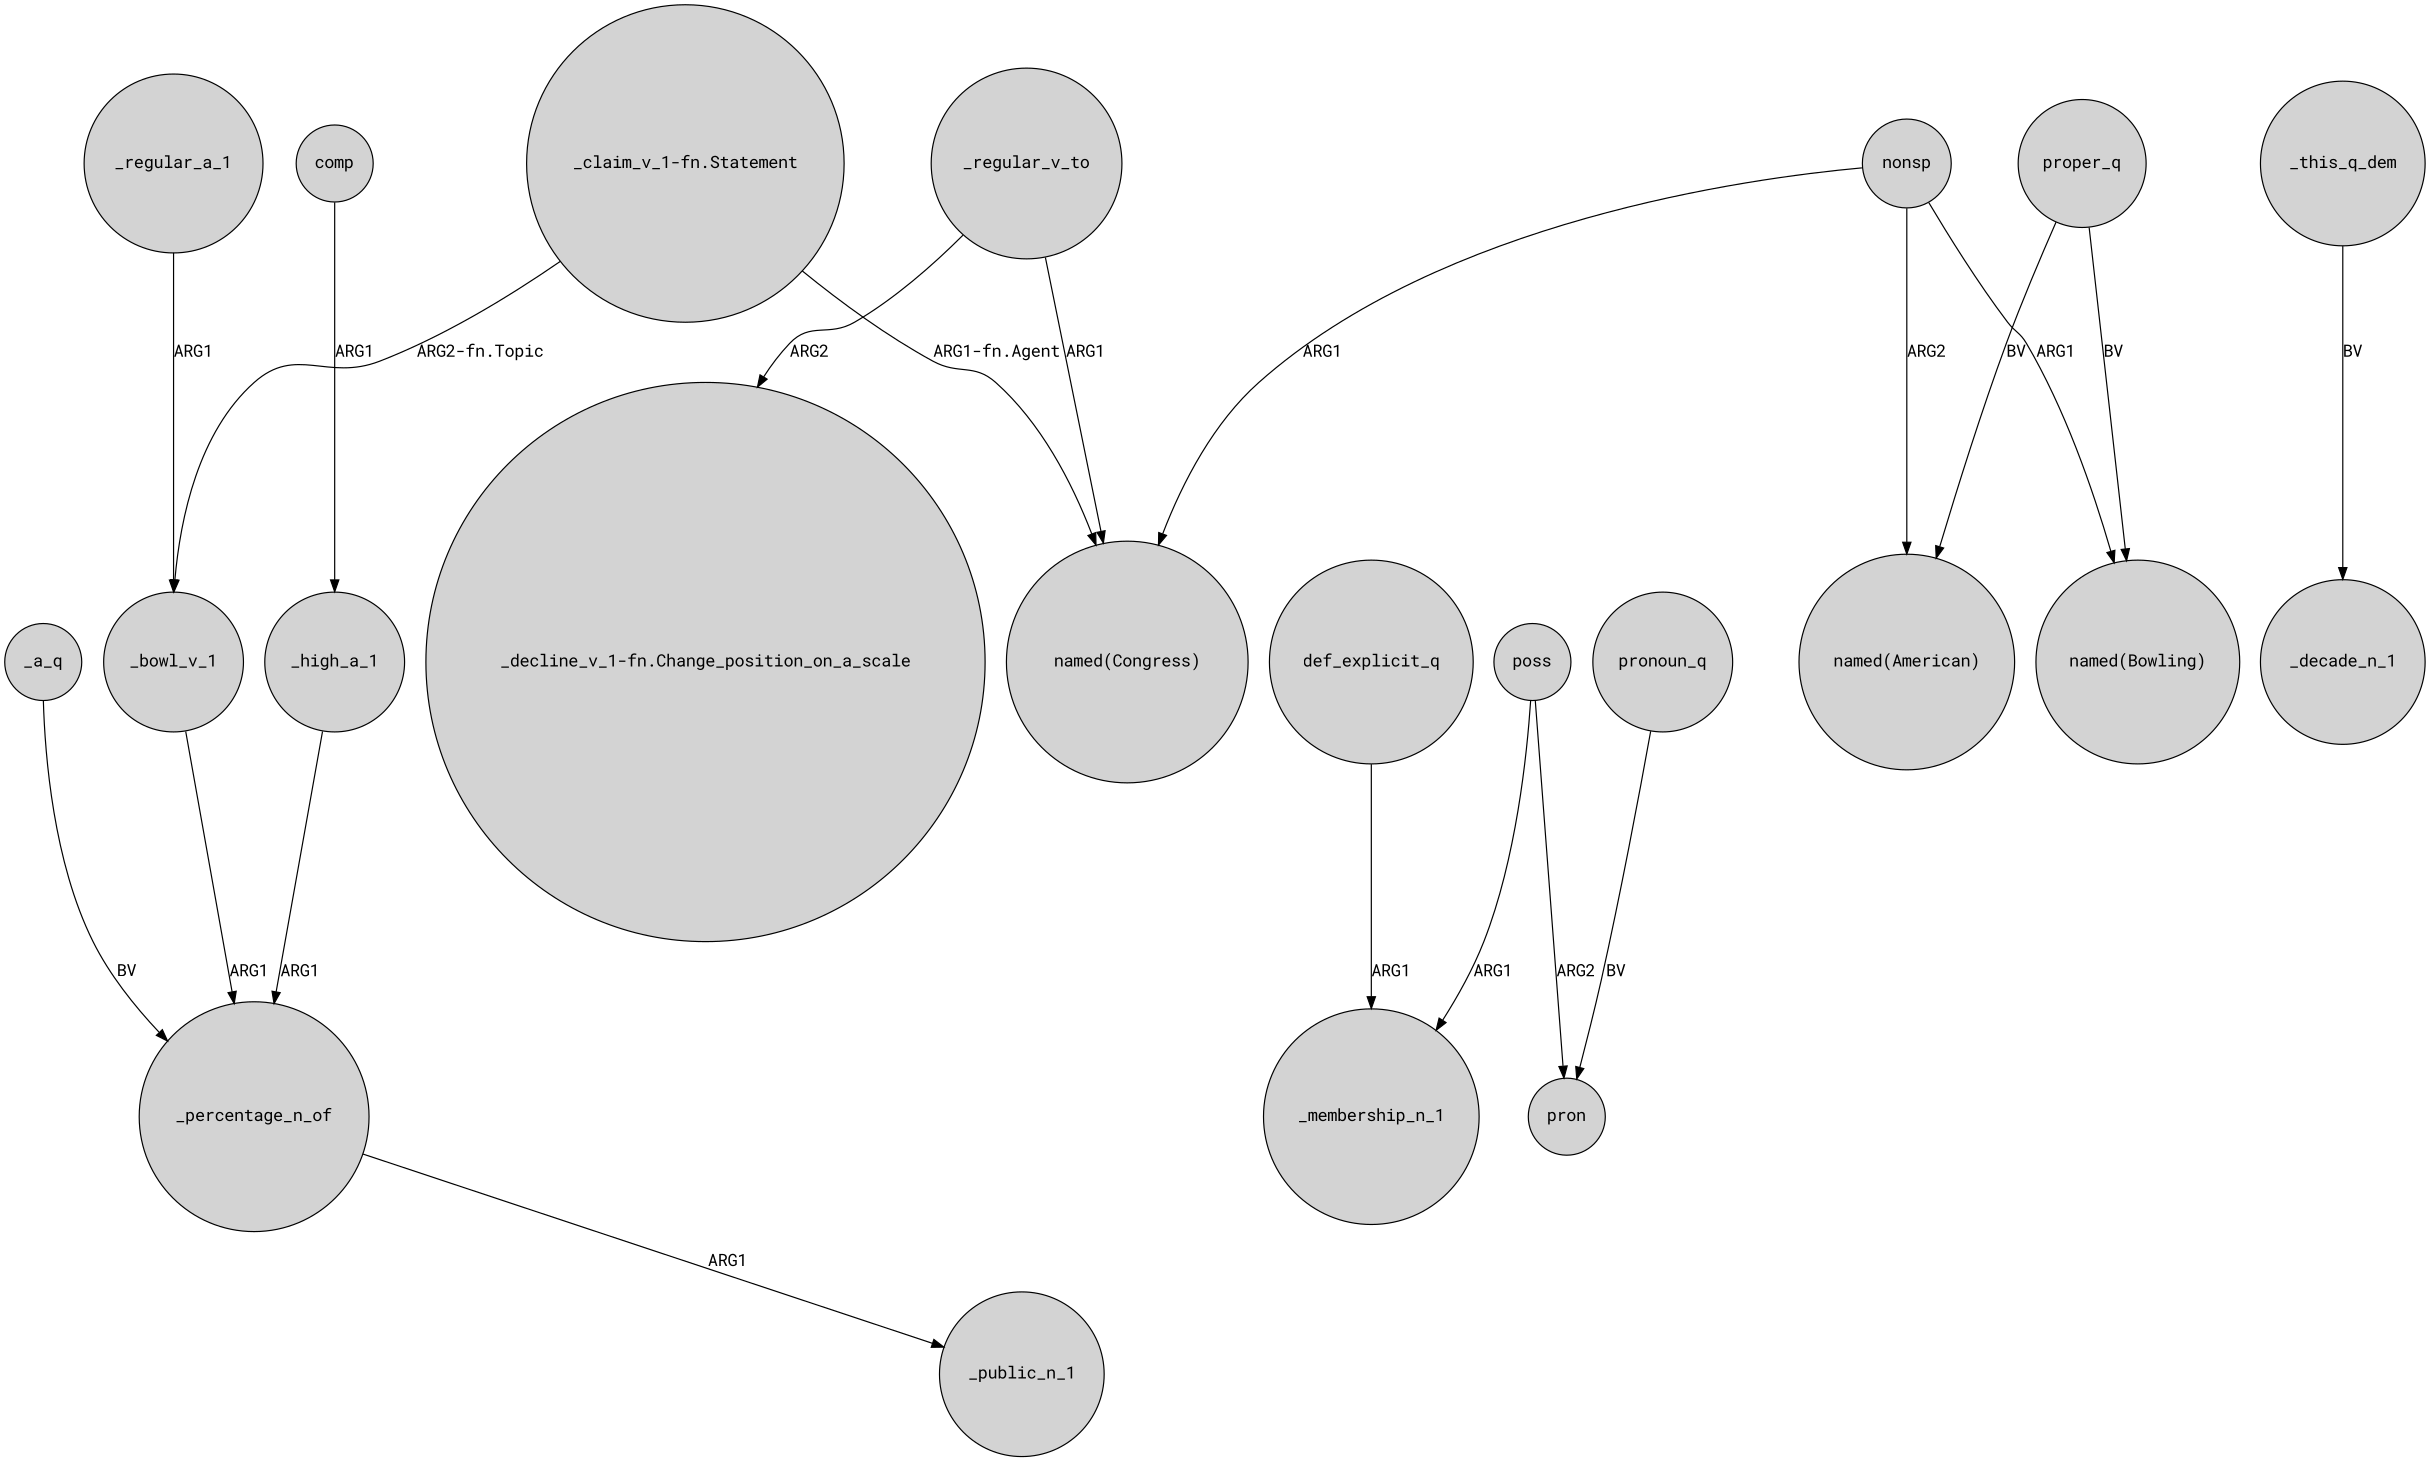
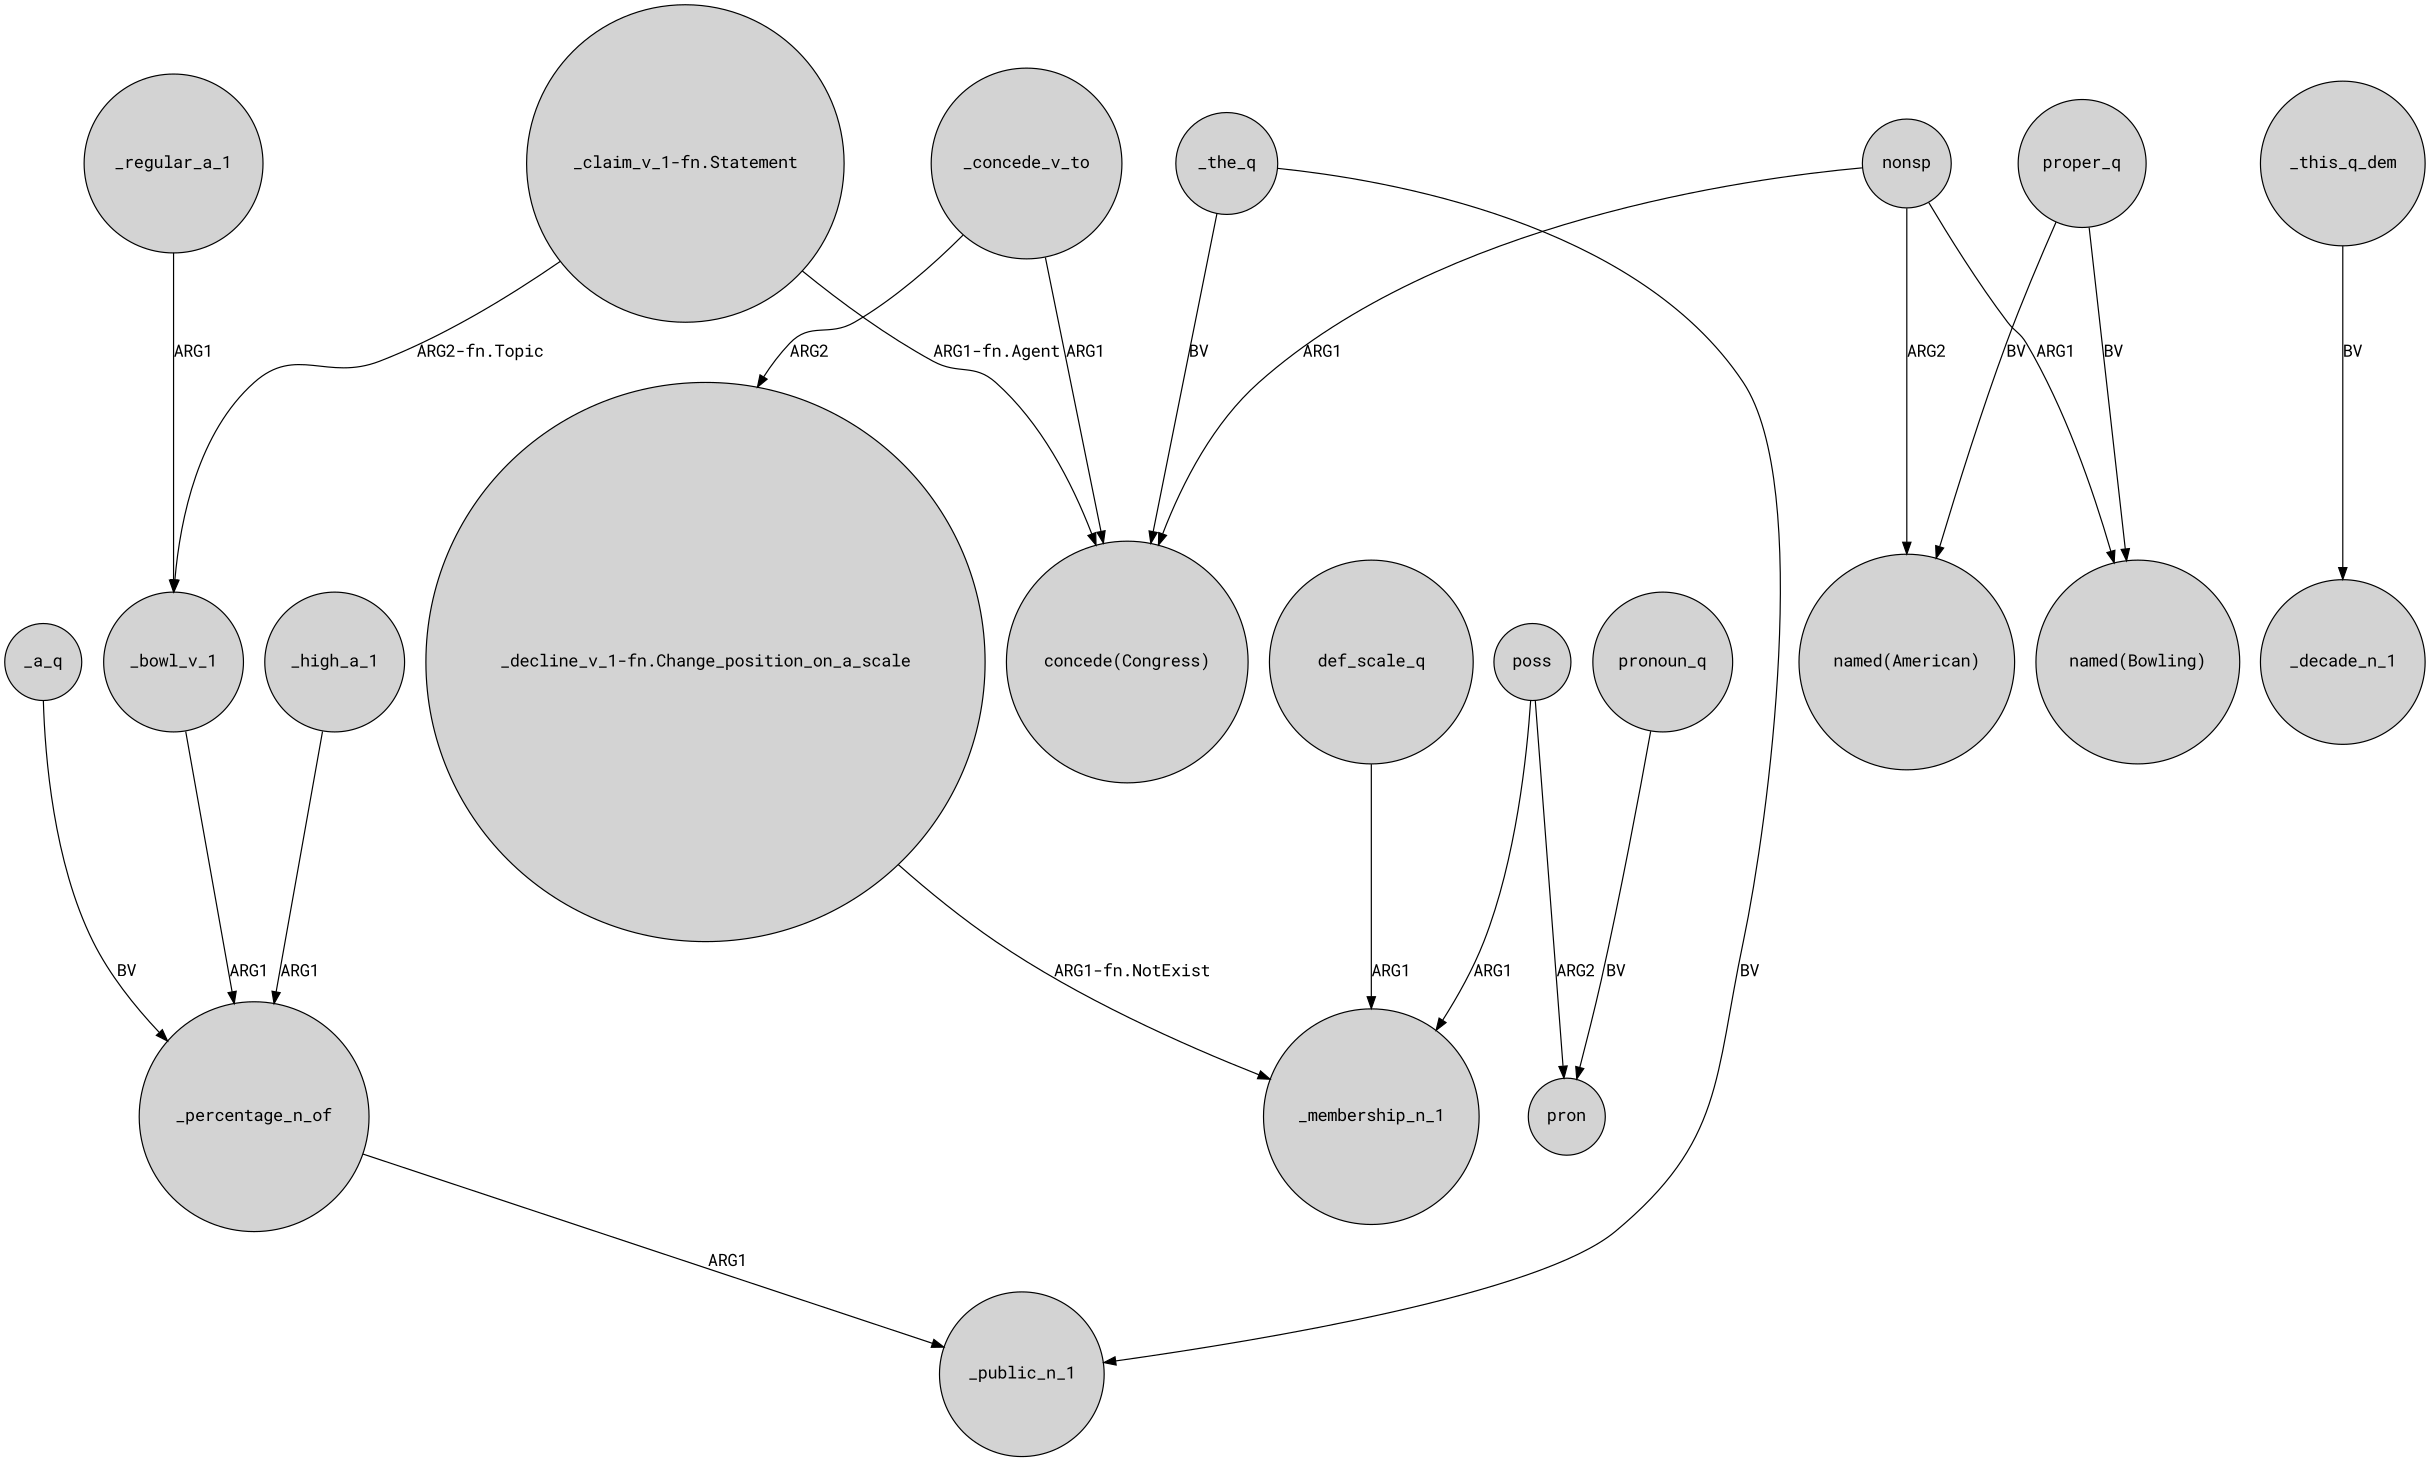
node "comp": removed
node "_regular_v_to": label "_regular_v_to" -> "_concede_v_to"
node "_the_q": added
node "named(Congress)": label "named(Congress)" -> "concede(Congress)"
node "def_explicit_q": label "def_explicit_q" -> "def_scale_q"
edge "_decline_v_1-fn.Change_position_on_a_scale" -> "_membership_n_1": added, label "ARG1-fn.NotExist"
